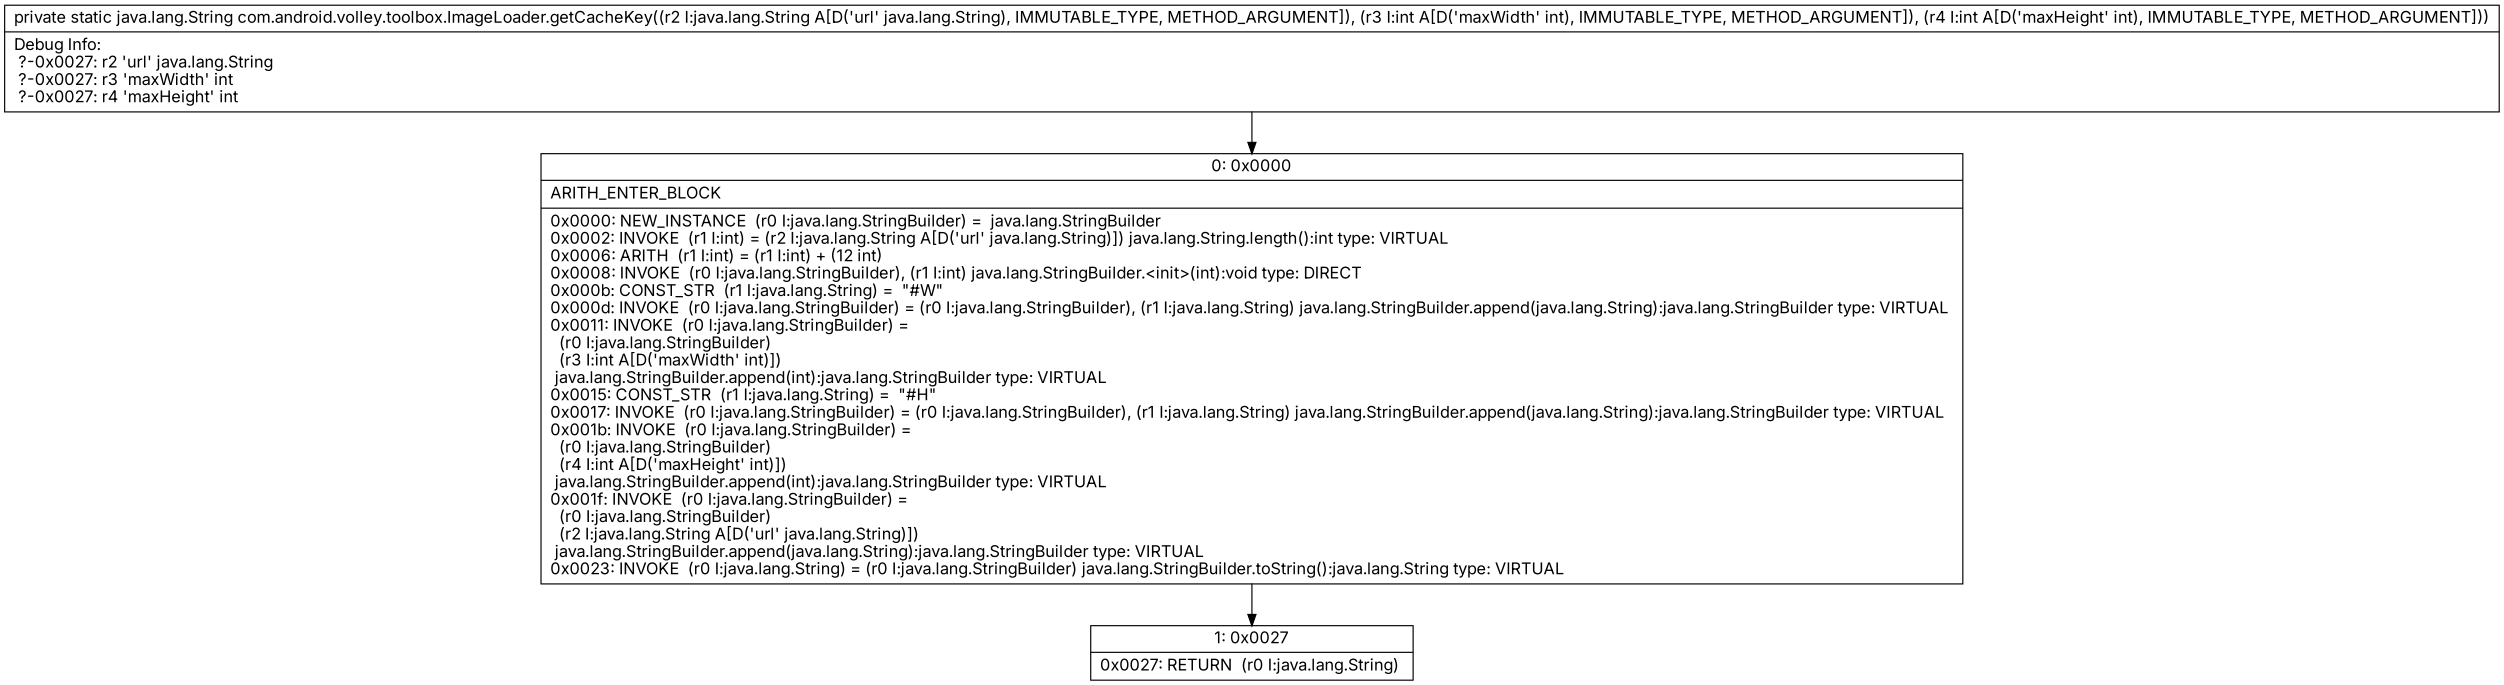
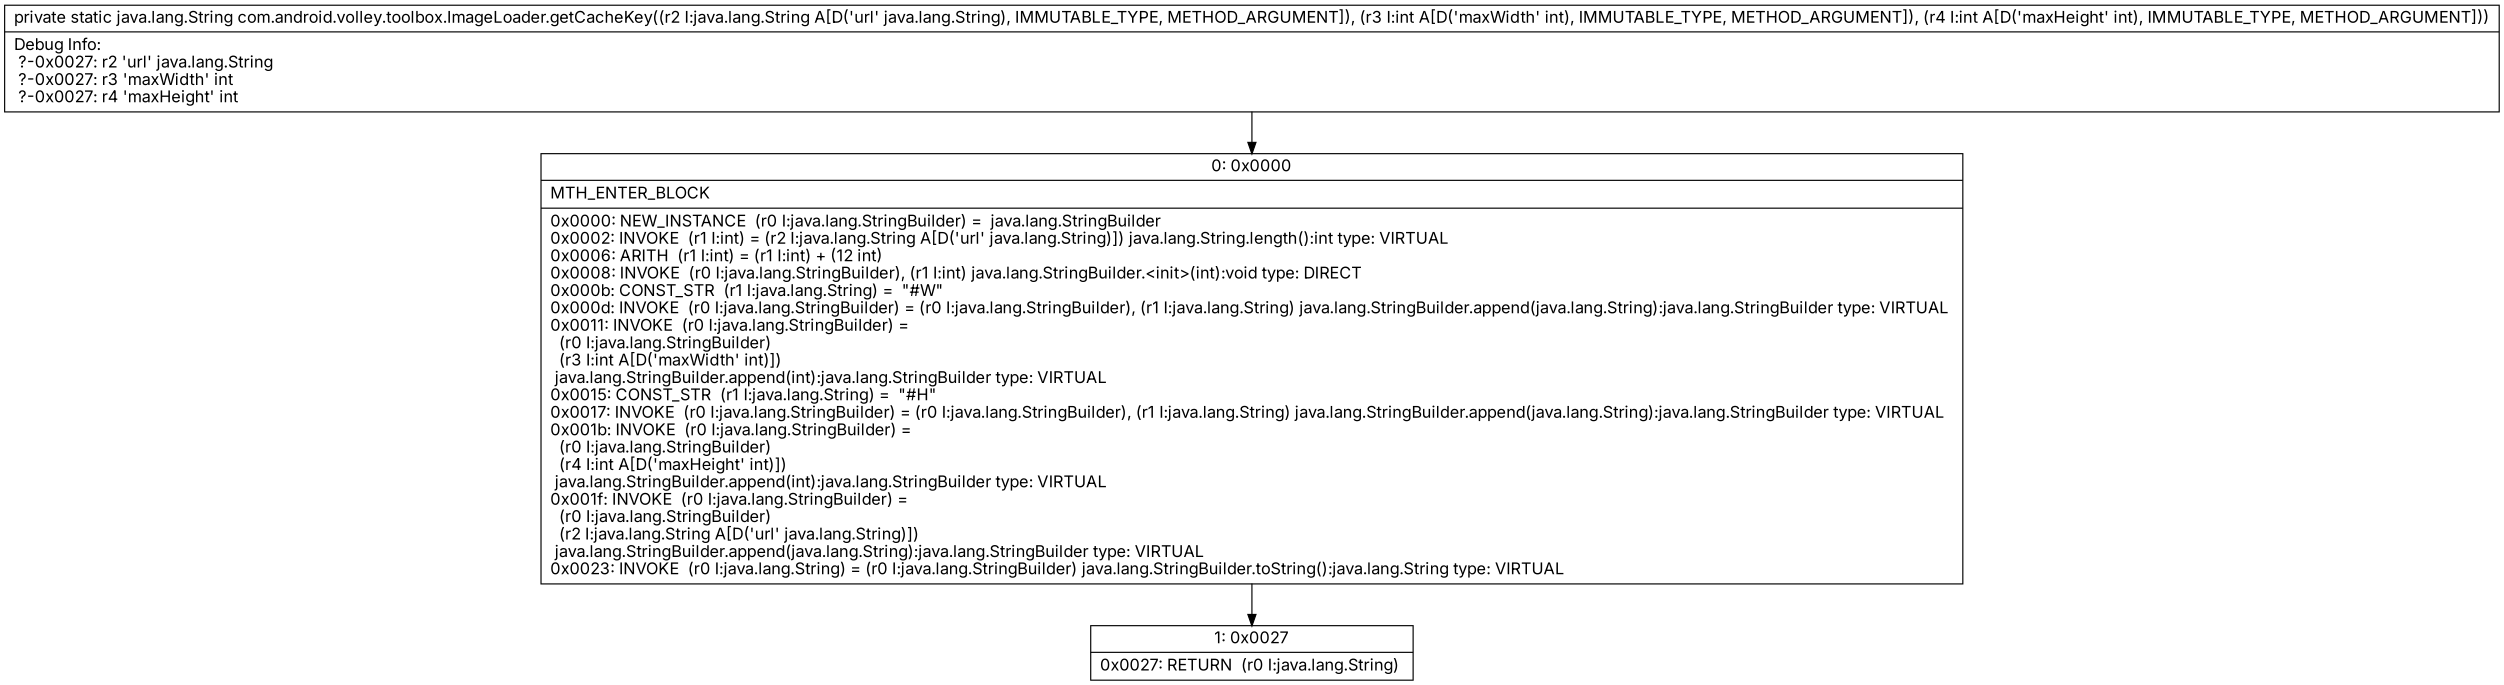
node "0: 0x0000": text "ARITH_ENTER_BLOCK" -> "MTH_ENTER_BLOCK"
